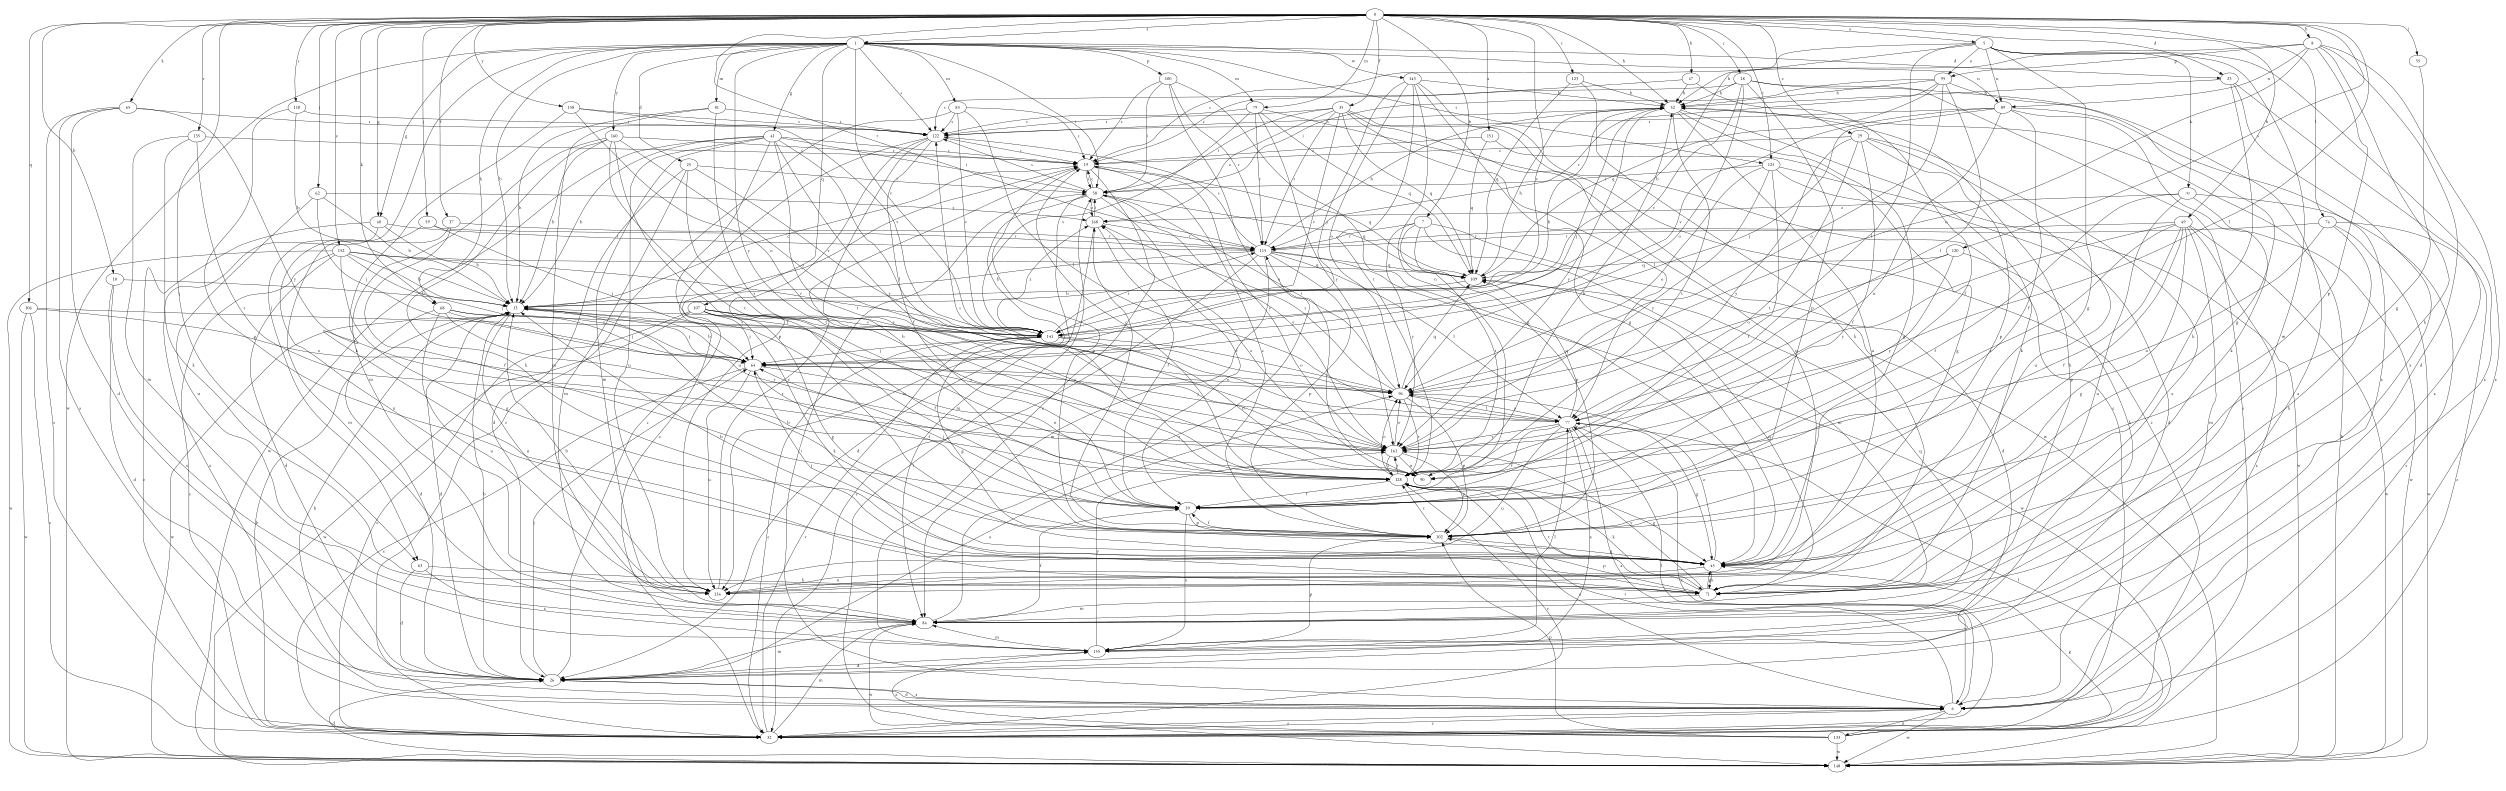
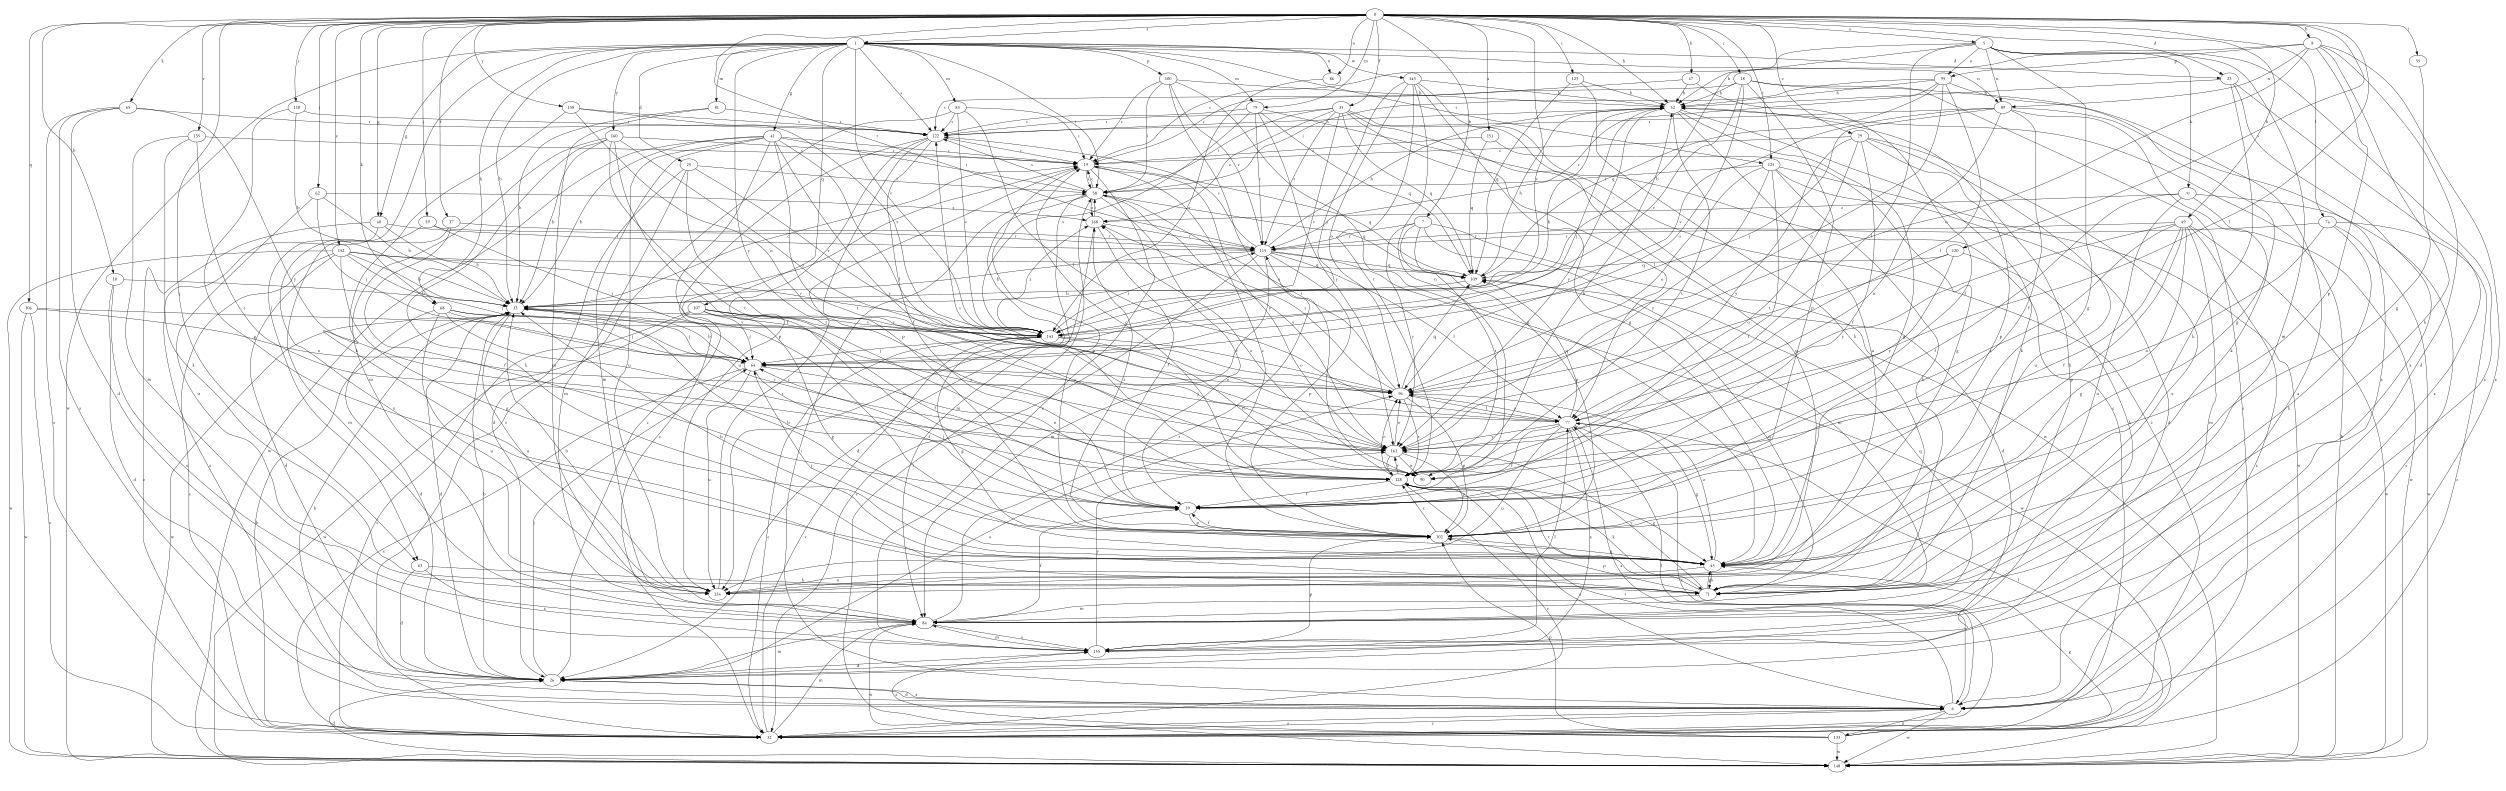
node "86": added
edge "100" -> "52": added, label "h"
edge "122" -> "102": label "h" -> "p"
edge "81" -> "128": removed, label "t"
edge "107" -> "71": now "125" -> "71"
edge "39" -> "155": now "84" -> "155"
